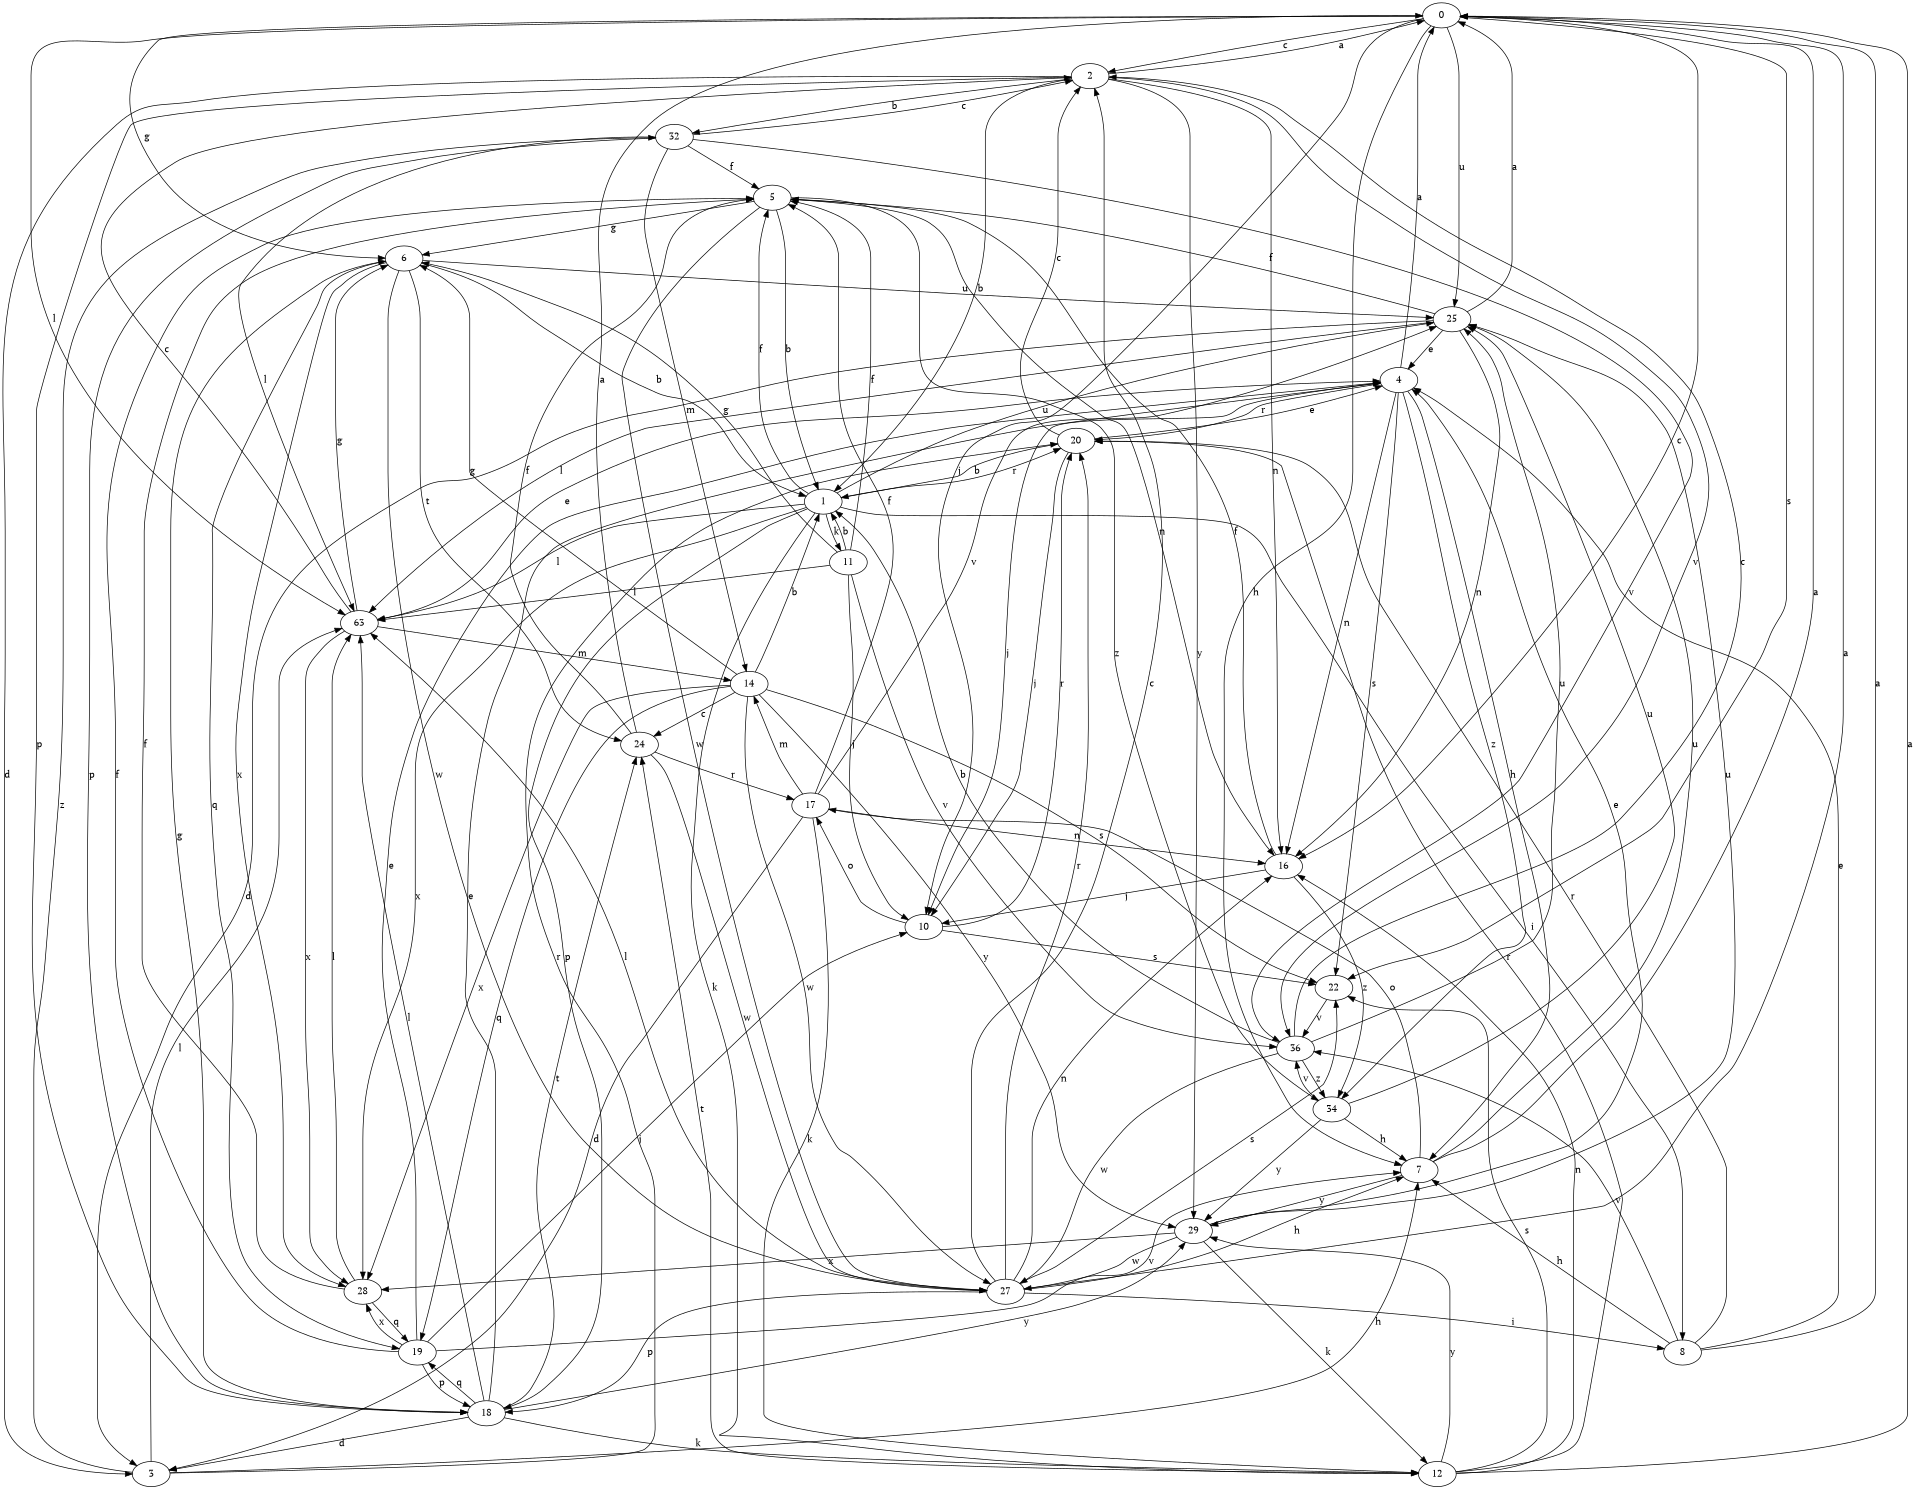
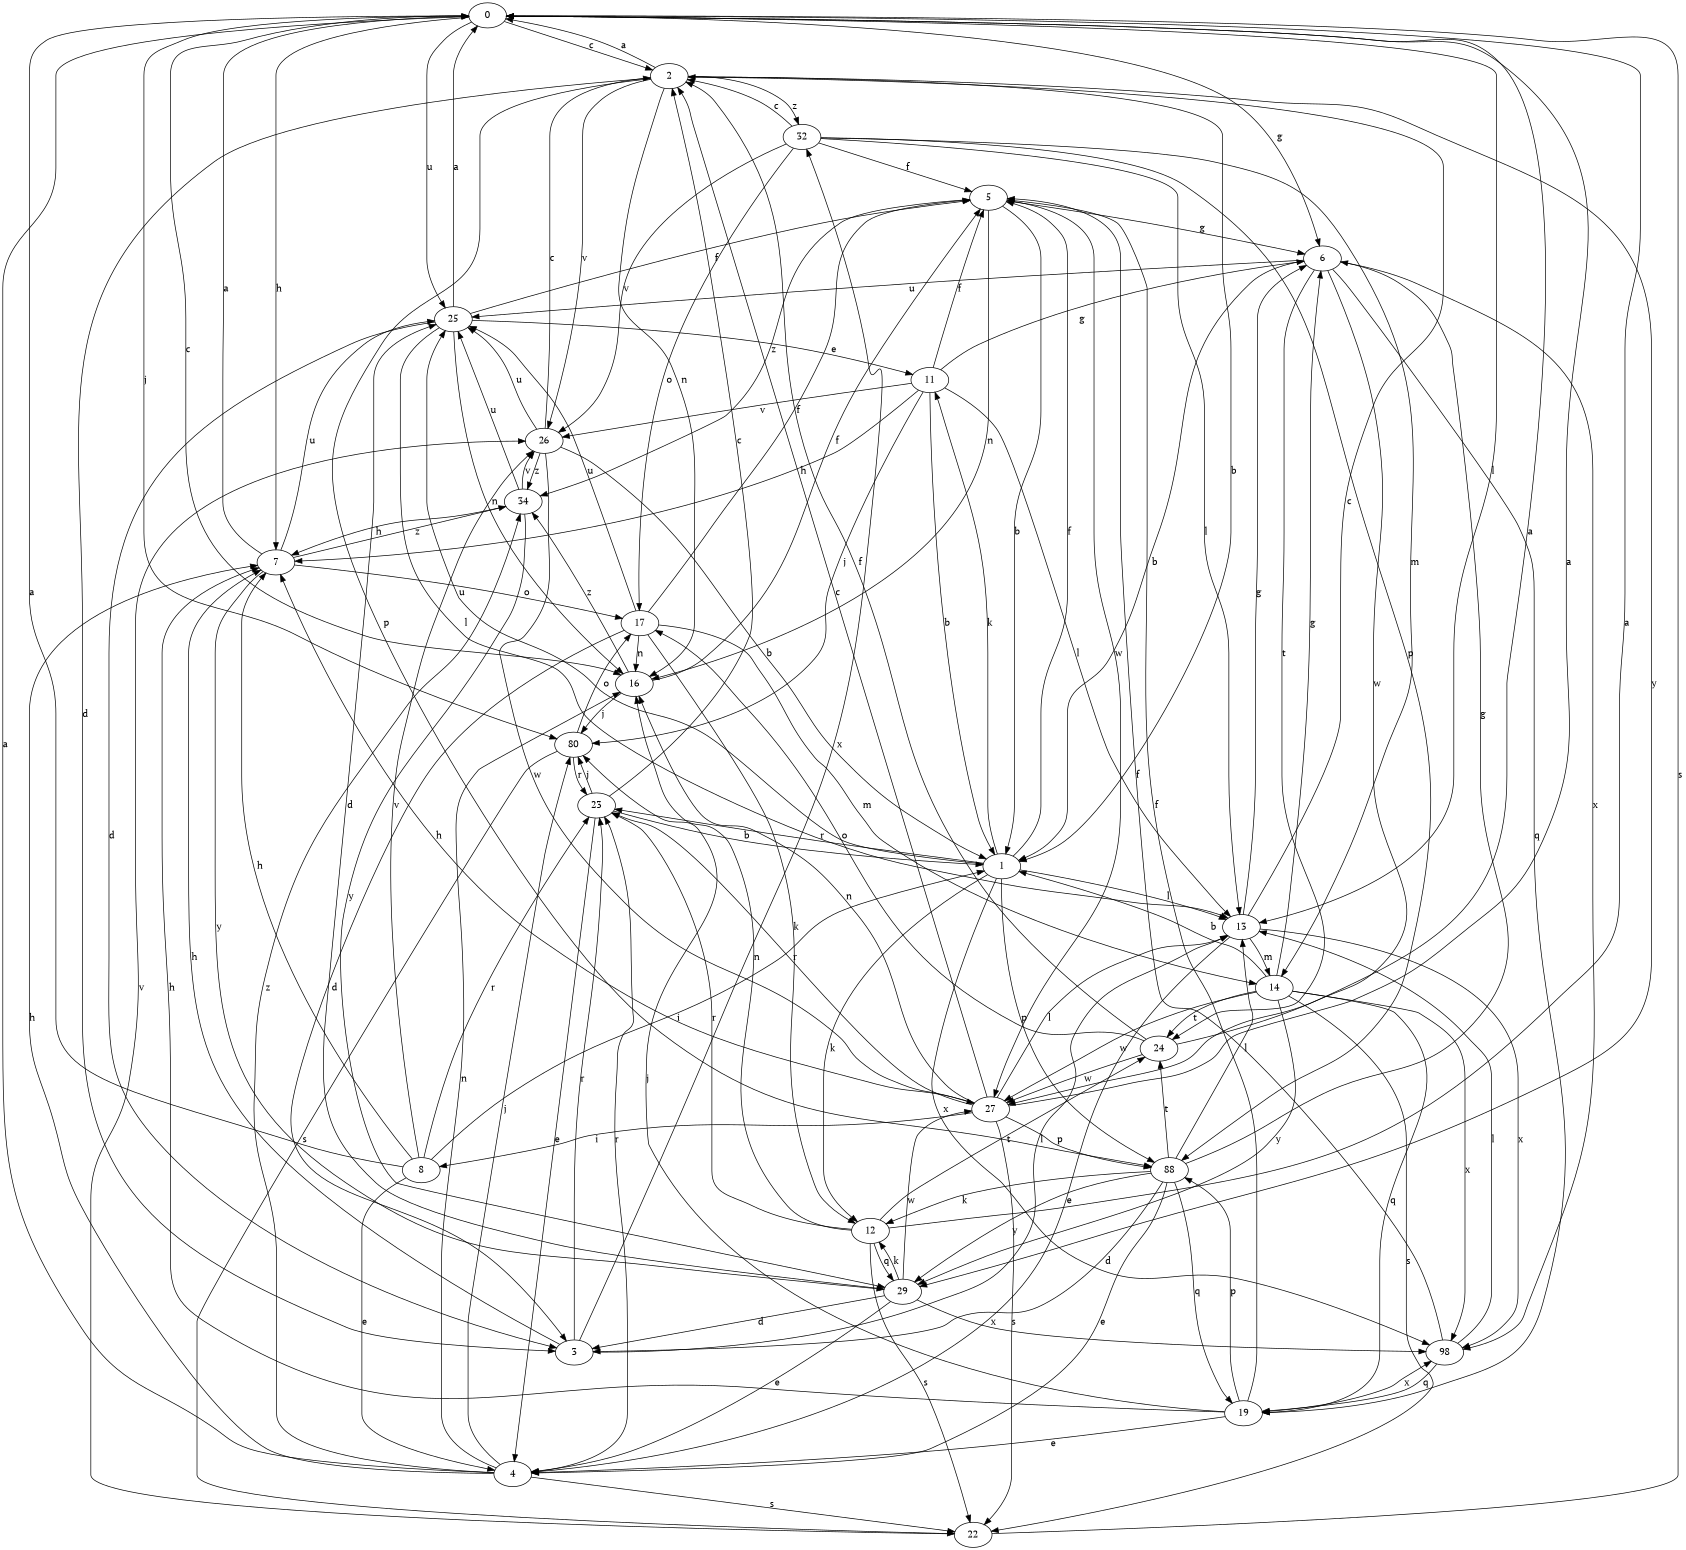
edge "2" -> "32": label "b" -> "z"
edge "25" -> "4": now "25" -> "11"
edge "32" -> "17": added, label "o"
edge "24" -> "5": now "24" -> "2"
node "20": label "20" -> "23"
edge "0" -> "22": reversed
edge "11" -> "7": added, label "h"
edge "7" -> "34": added, label "z"
edge "17" -> "25": label "v" -> "u"
node "63": label "63" -> "13"
edge "14" -> "24": label "c" -> "t"
edge "1" -> "8": reversed
edge "24" -> "17": label "r" -> "o"
edge "29" -> "25": label "u" -> "d"
edge "3" -> "32": label "z" -> "x"
node "10": label "10" -> "80"
node "36": label "36" -> "26"
edge "19" -> "7": label "v" -> "h"
node "28": label "28" -> "98"
edge "29" -> "3": added, label "d"
edge "12" -> "29": label "y" -> "q"
node "18": label "18" -> "88"
